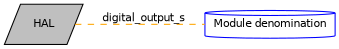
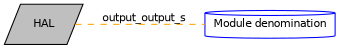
edge "HAL" -- "Module denomination": label "digital_output_s" -> "output_output_s"
